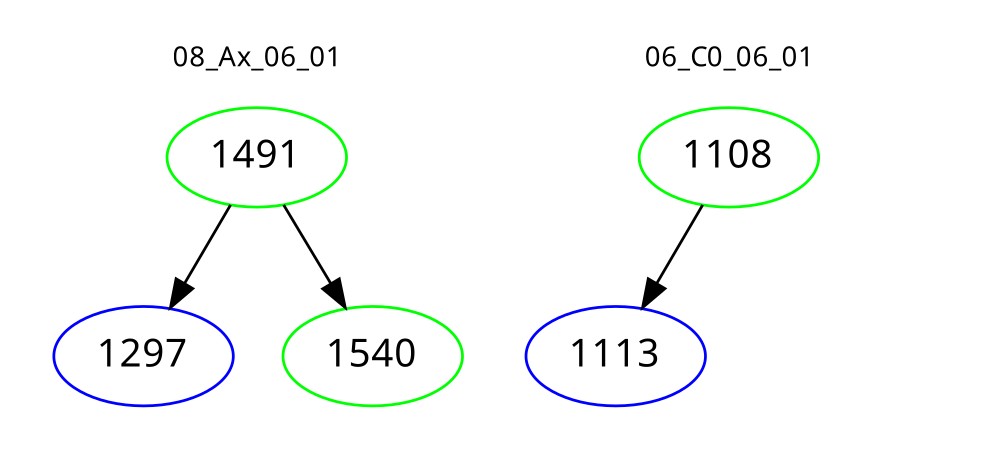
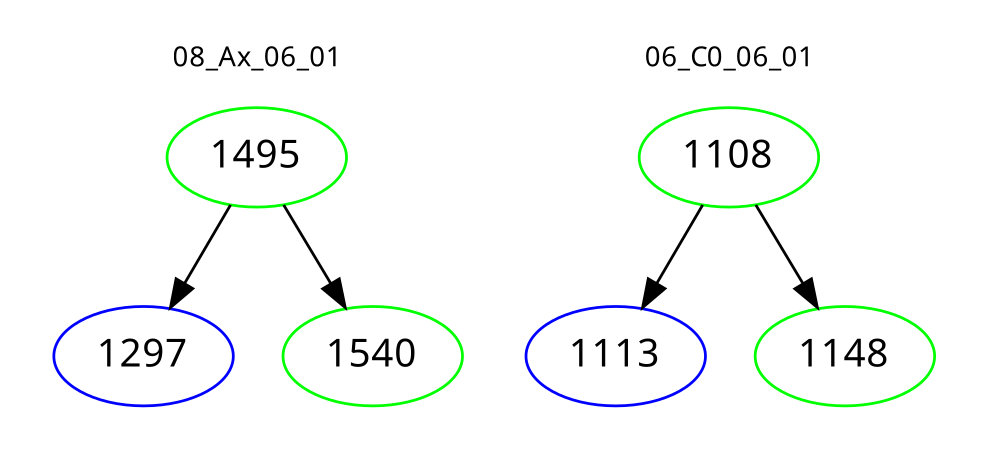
node "1491": label "1491" -> "1495"
node "1148": added
